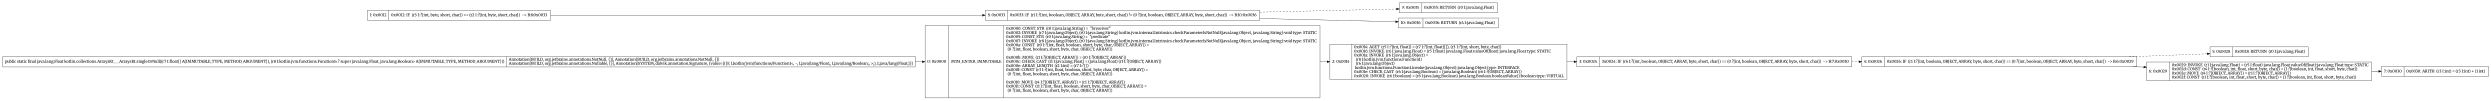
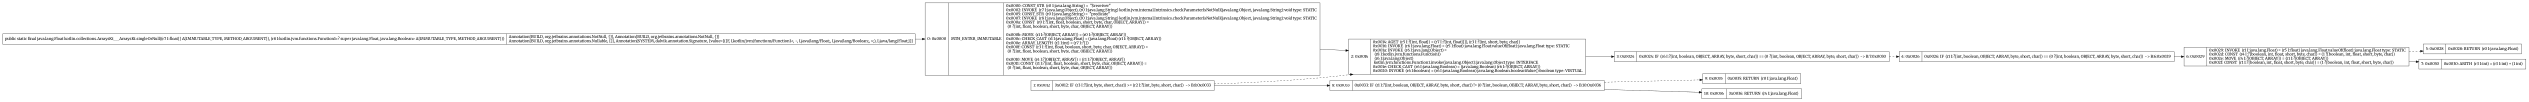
edge "4: 0x0026" -> "5: 0x0028": now "6: 0x0029" -> "5: 0x0028"
edge "1: 0x0012" -> "2: 0x0014": added
